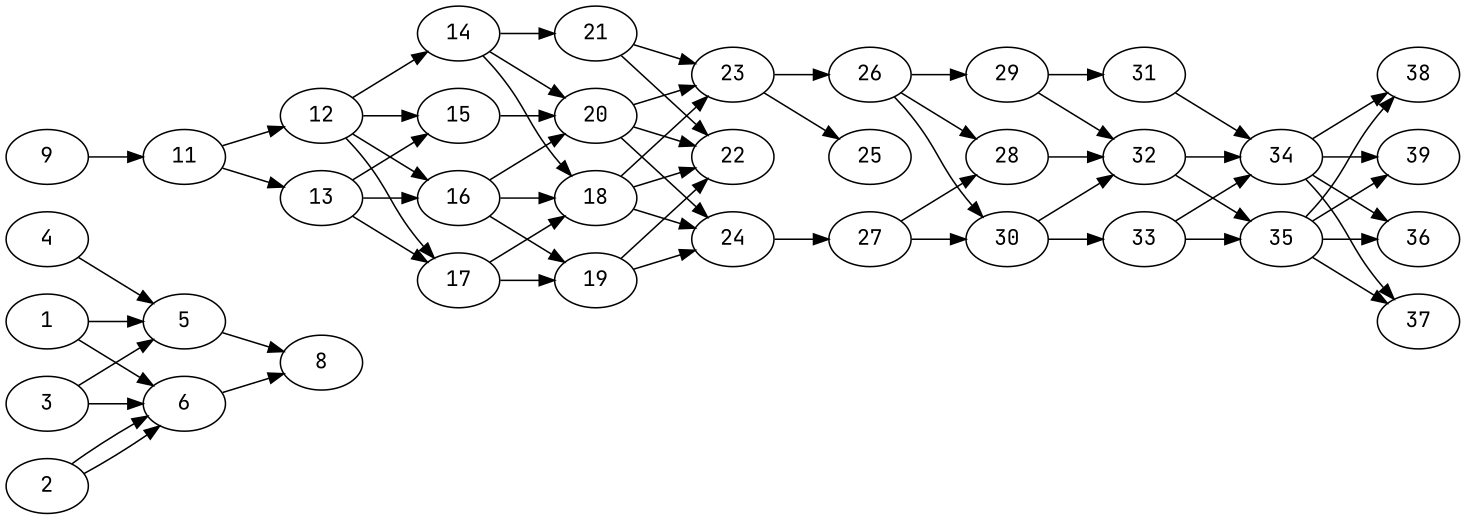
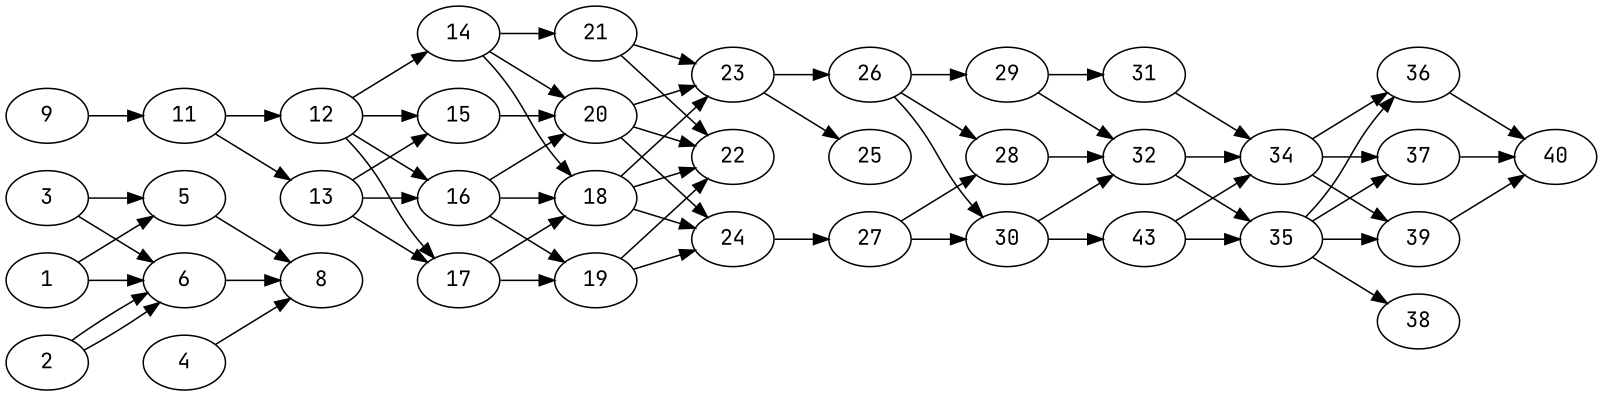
edge "34" -> "38": removed
node "40": added
node "33": label "33" -> "43"
edge "4" -> "5": now "4" -> "8"
